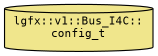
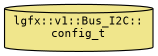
node "lgfx::v1::Bus_I4C:: config_t": label "lgfx::v1::Bus_I4C:: config_t" -> "lgfx::v1::Bus_I2C:: config_t"
